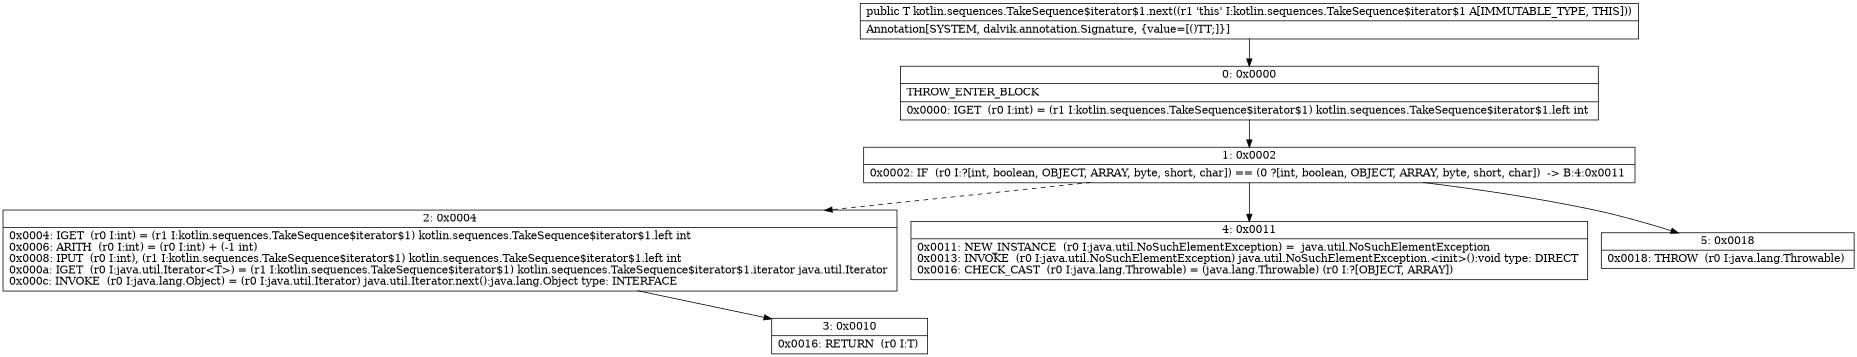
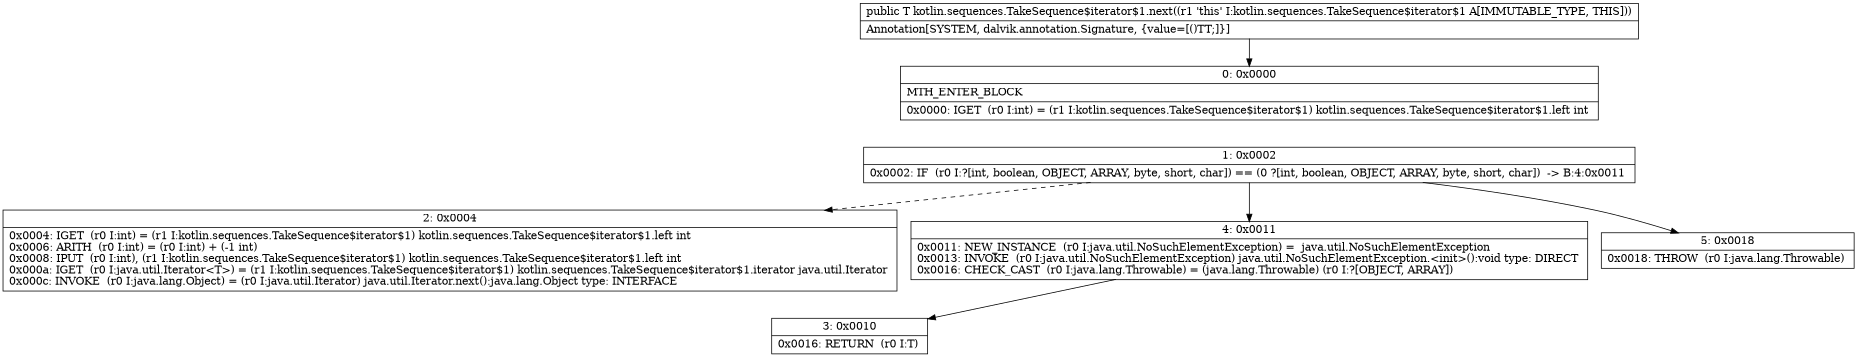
node "0: 0x0000": text "THROW_ENTER_BLOCK" -> "MTH_ENTER_BLOCK"
edge "0: 0x0000" -> "1: 0x0002": removed
edge "2: 0x0004" -> "3: 0x0010": now "4: 0x0011" -> "3: 0x0010"
